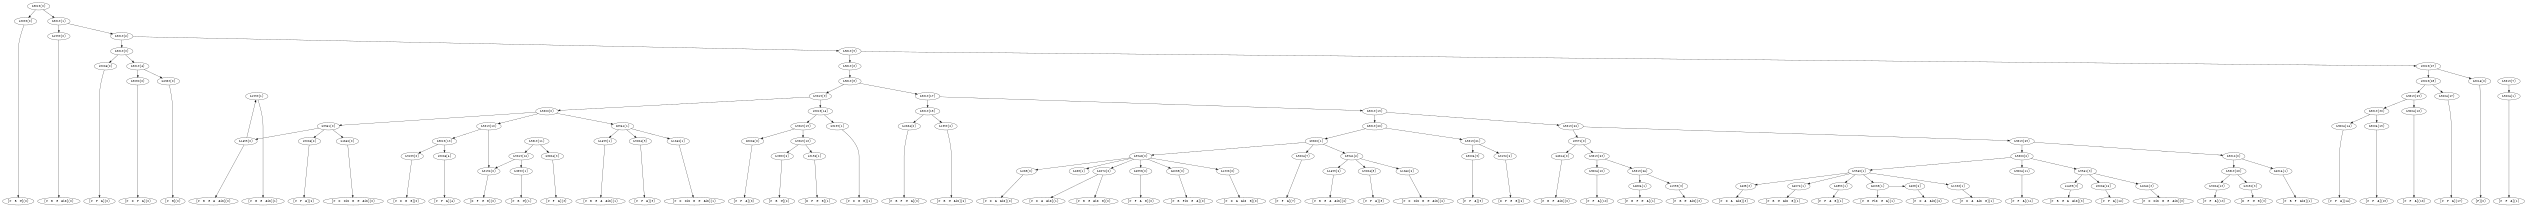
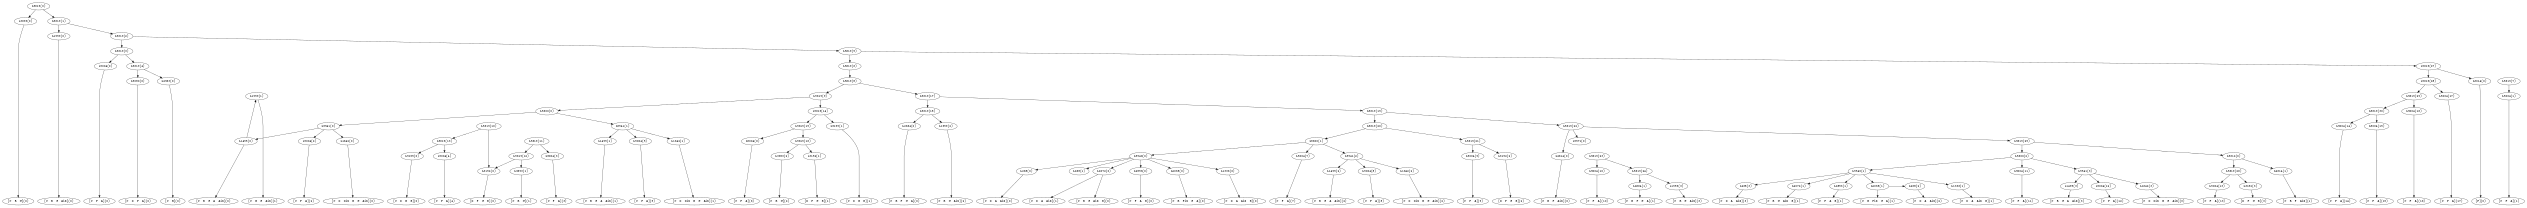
edge "L5600(0)" -> "L5619(10)": removed
edge "L5571(0)" -> "L2614(0)": now "L5619(22)" -> "L2614(0)"
edge "L5571(0)" -> "L5619(23)": removed
